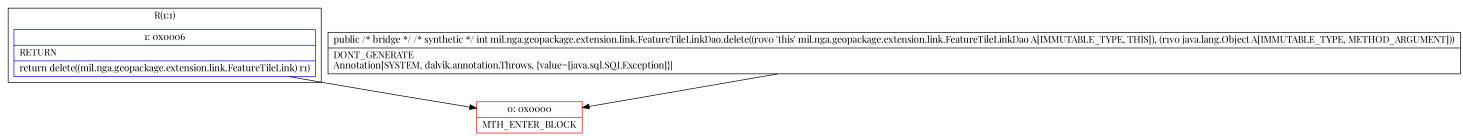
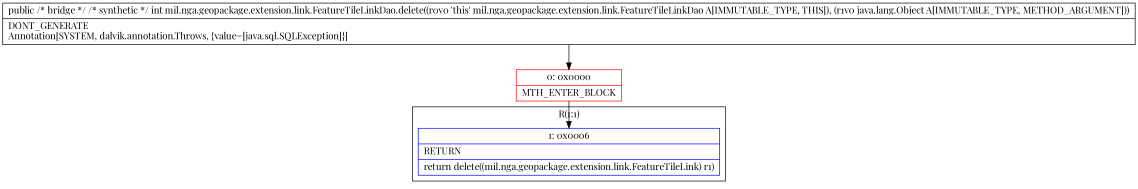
edge "1: 0x0006" -> "0: 0x0000": reversed
